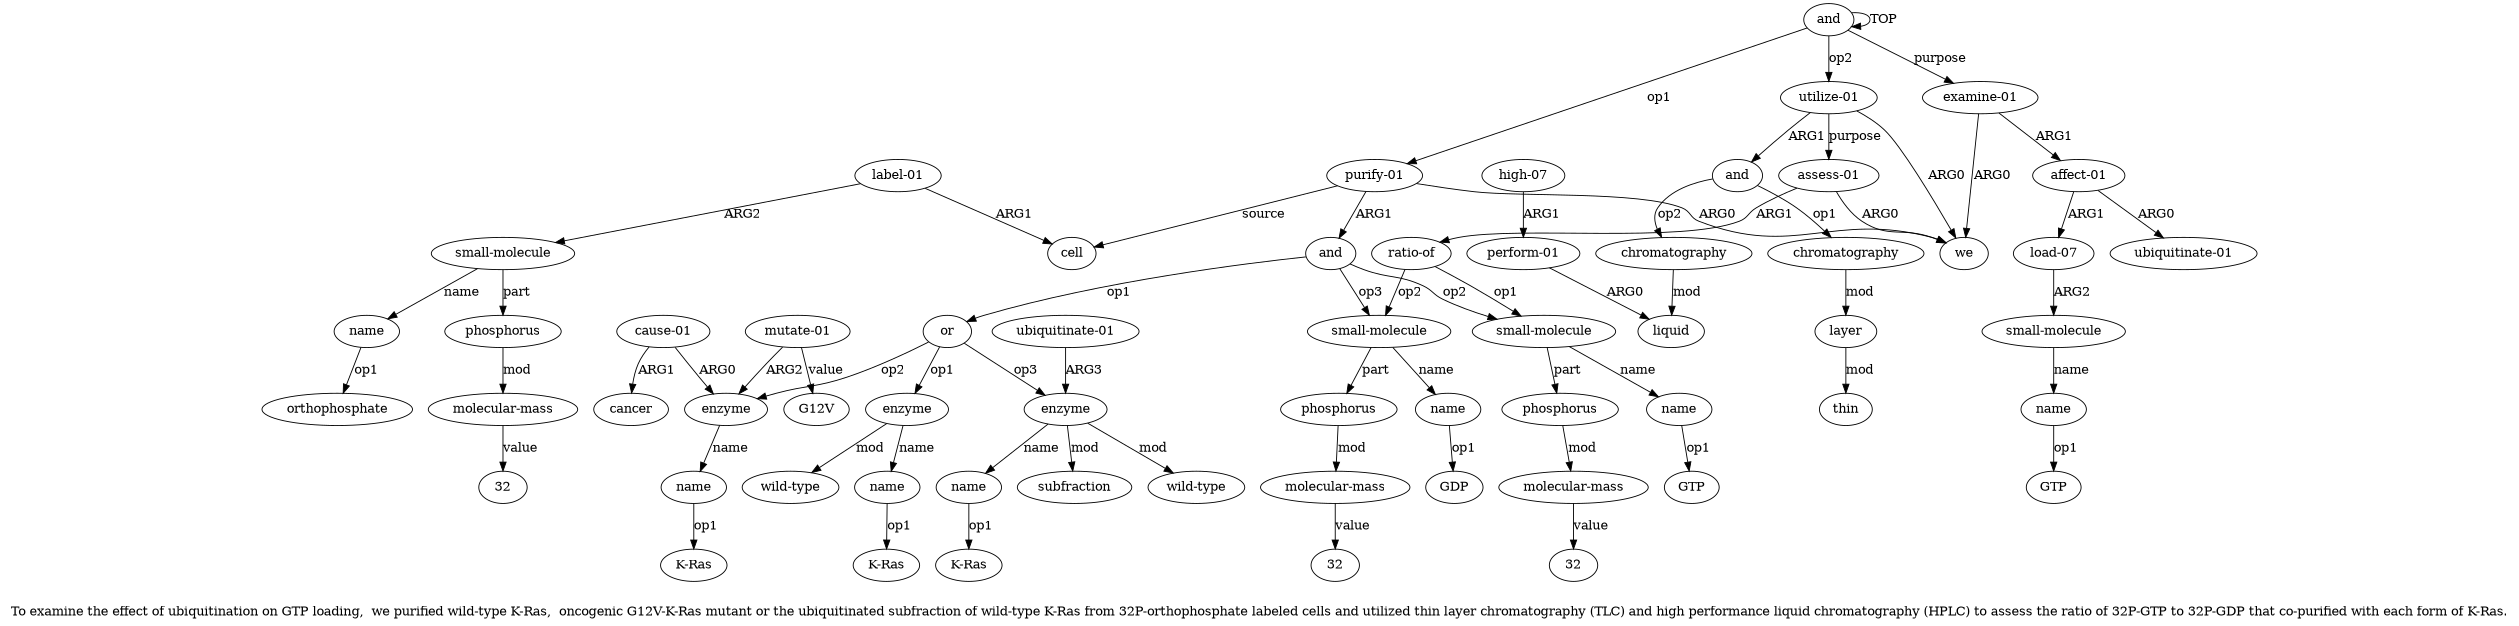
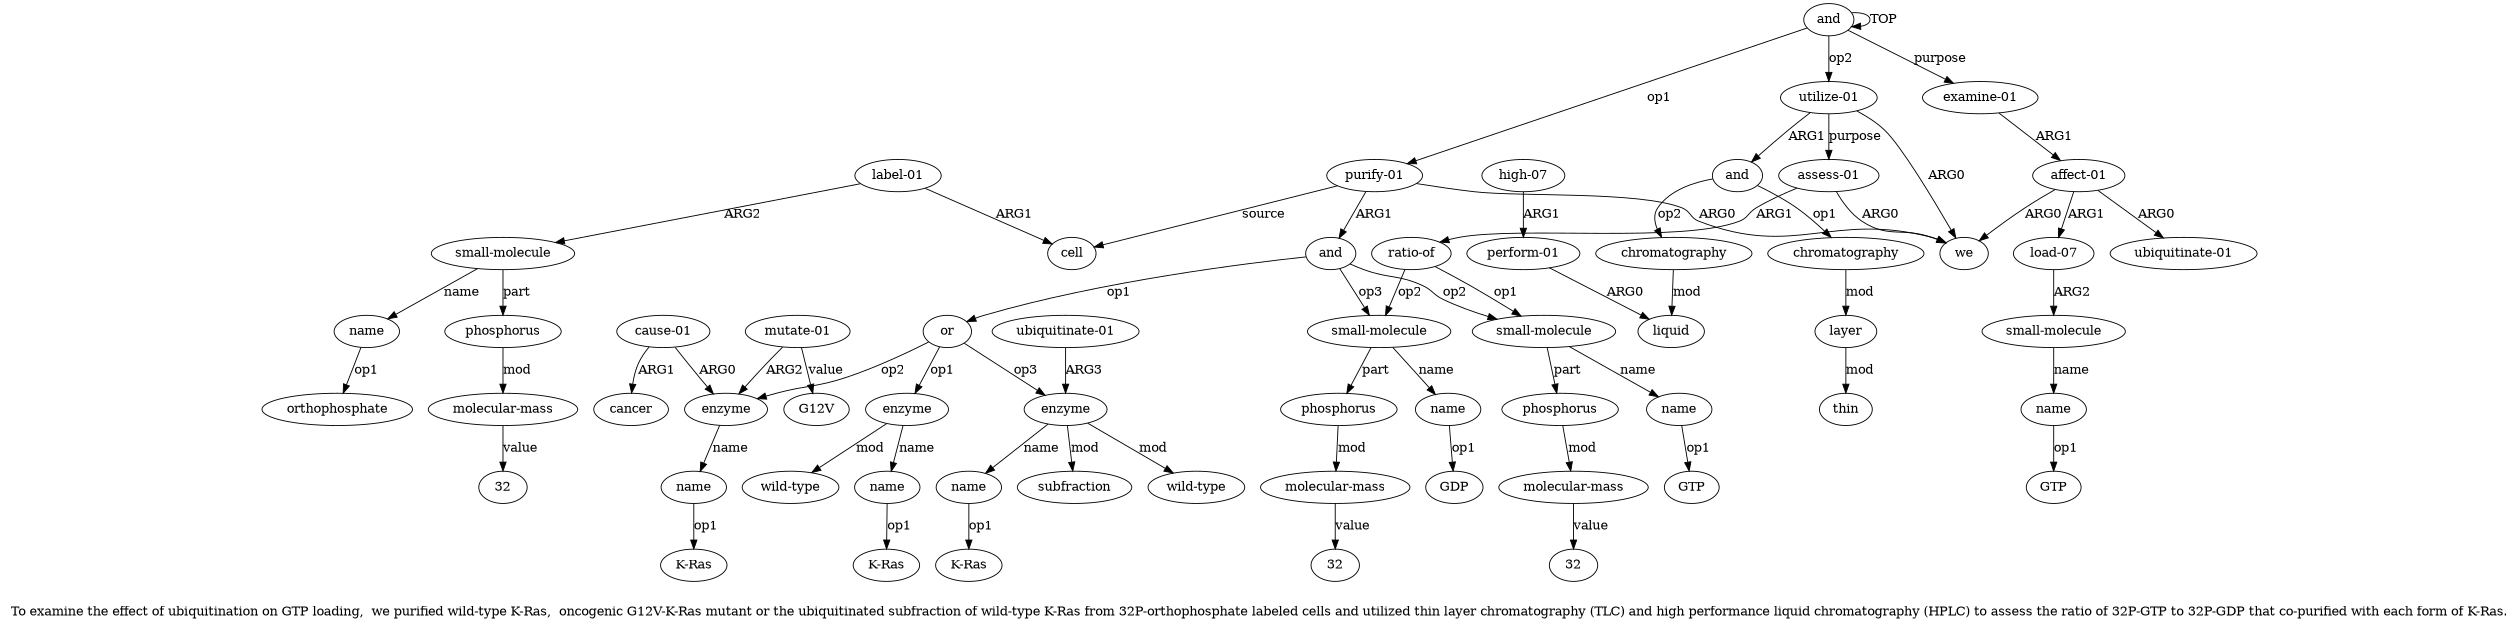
edge "examine-01" -> "we": now "affect-01" -> "we"
